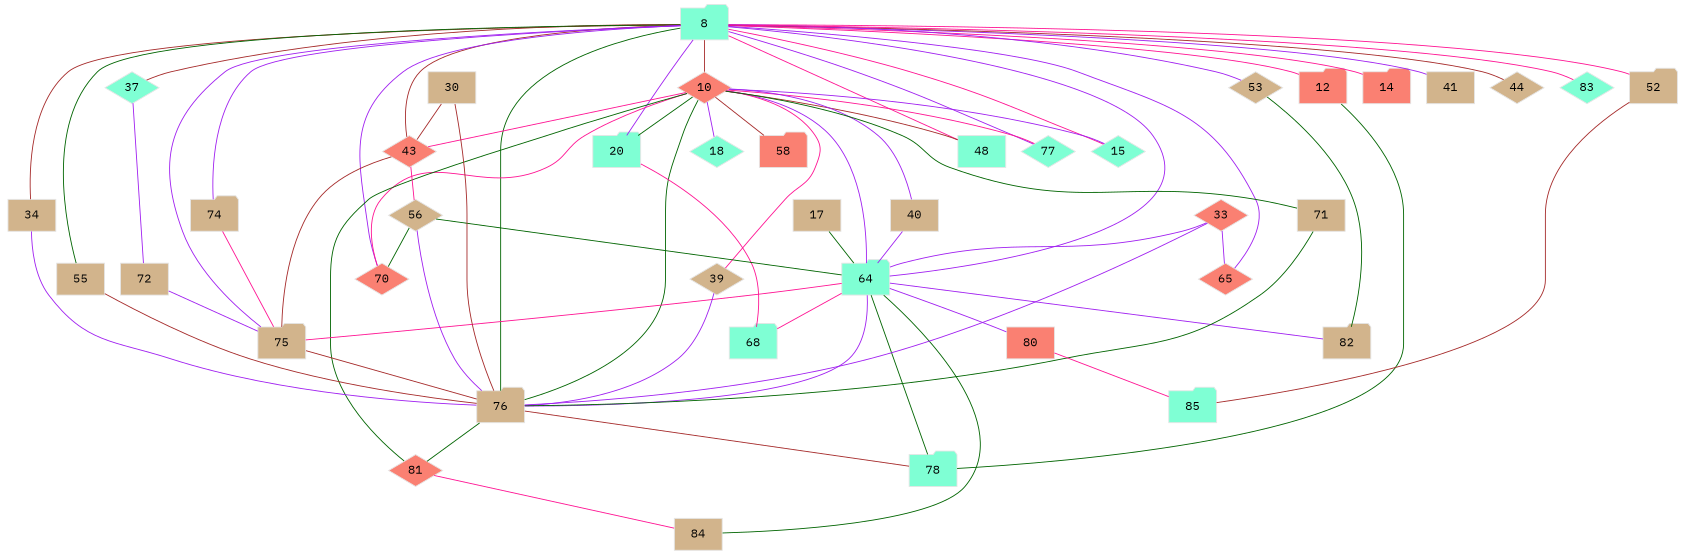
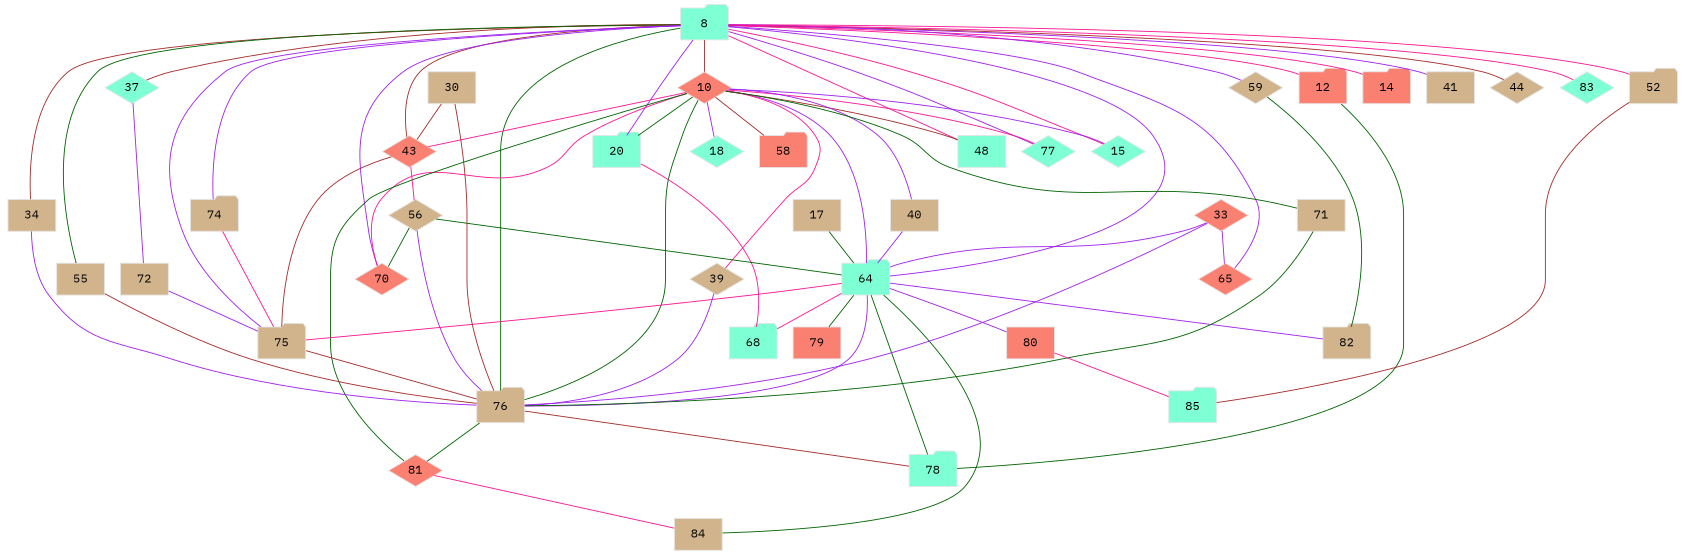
node "53": label "53" -> "59"
node "79": added
